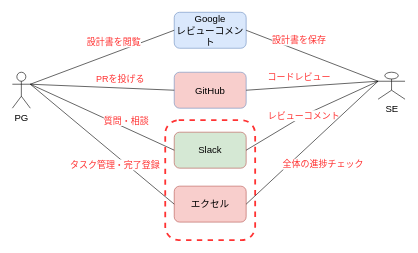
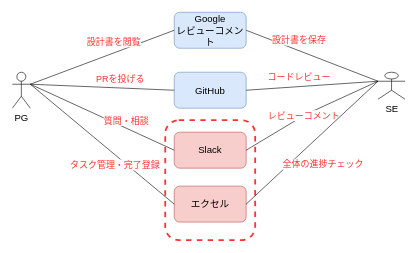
node "GitHub": fillcolor #f8cecc -> #dae8fc
node "Slack": fillcolor #d5e8d4 -> #f8cecc
